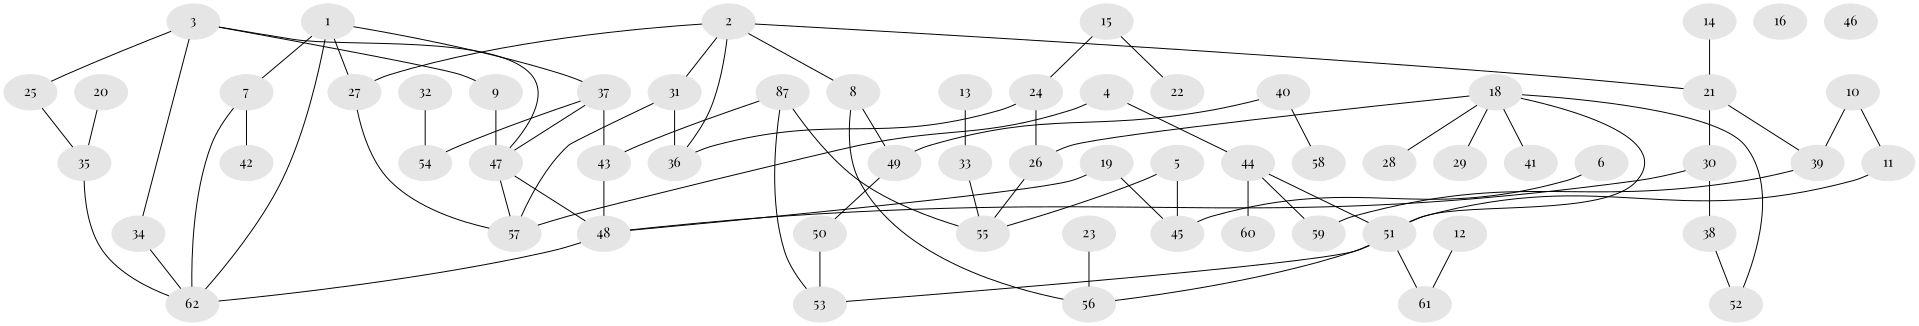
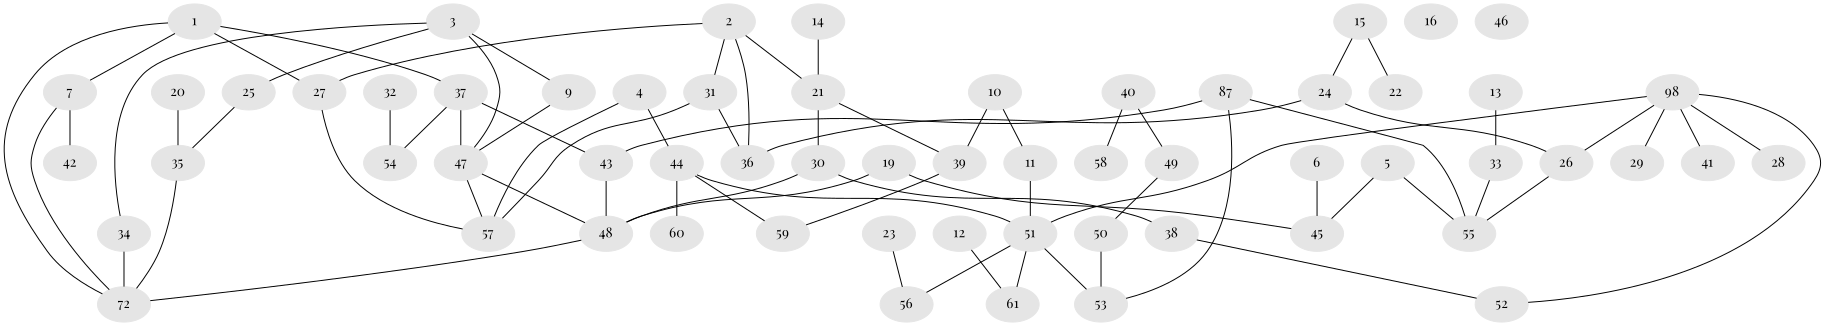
node "8": removed
node "18": label "18" -> "98"
node "62": label "62" -> "72"
